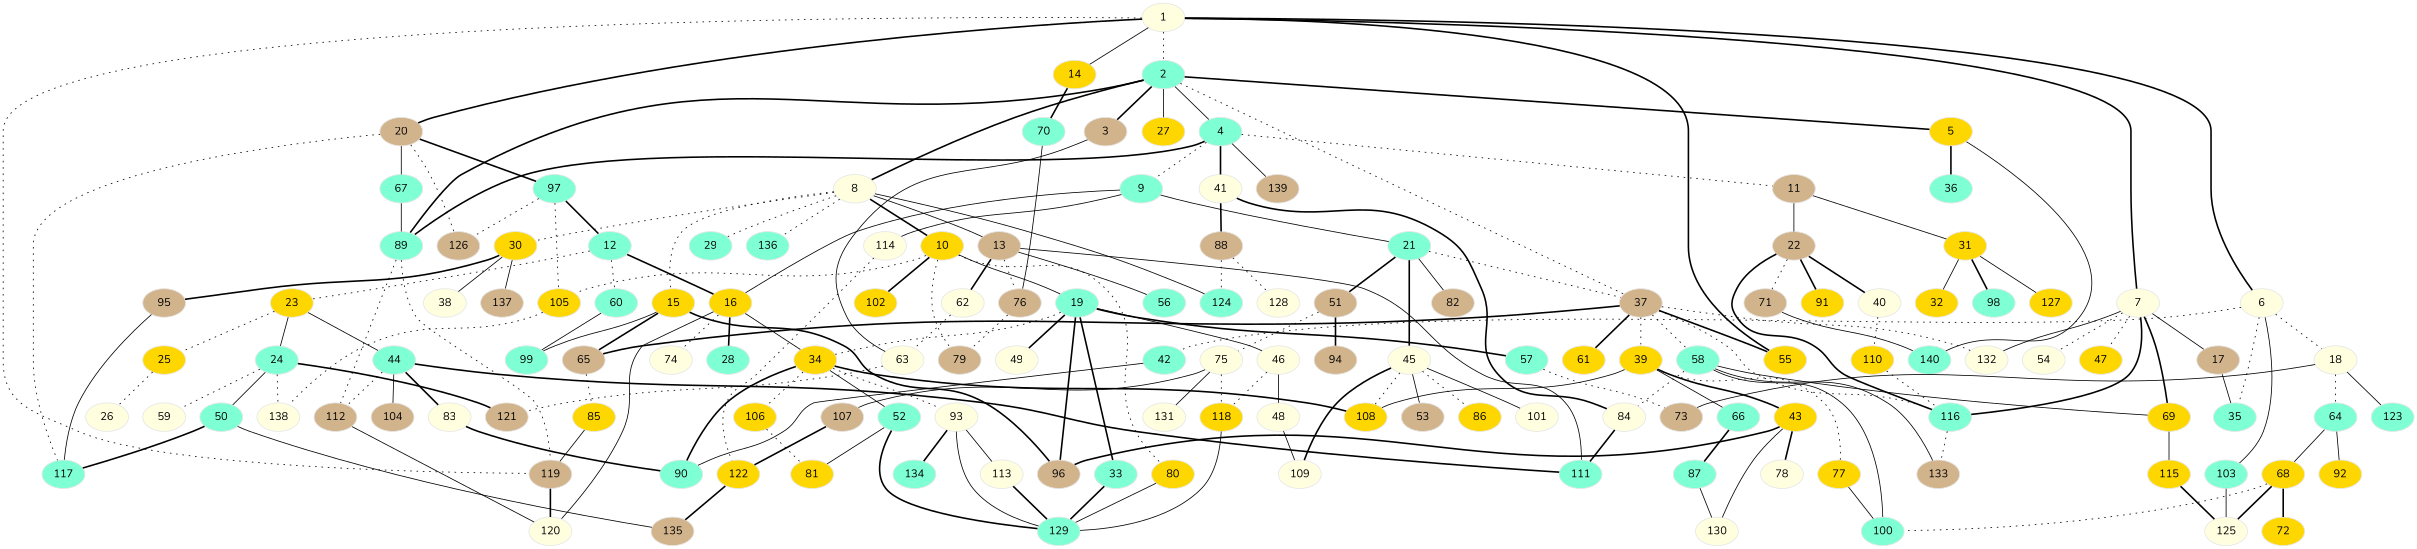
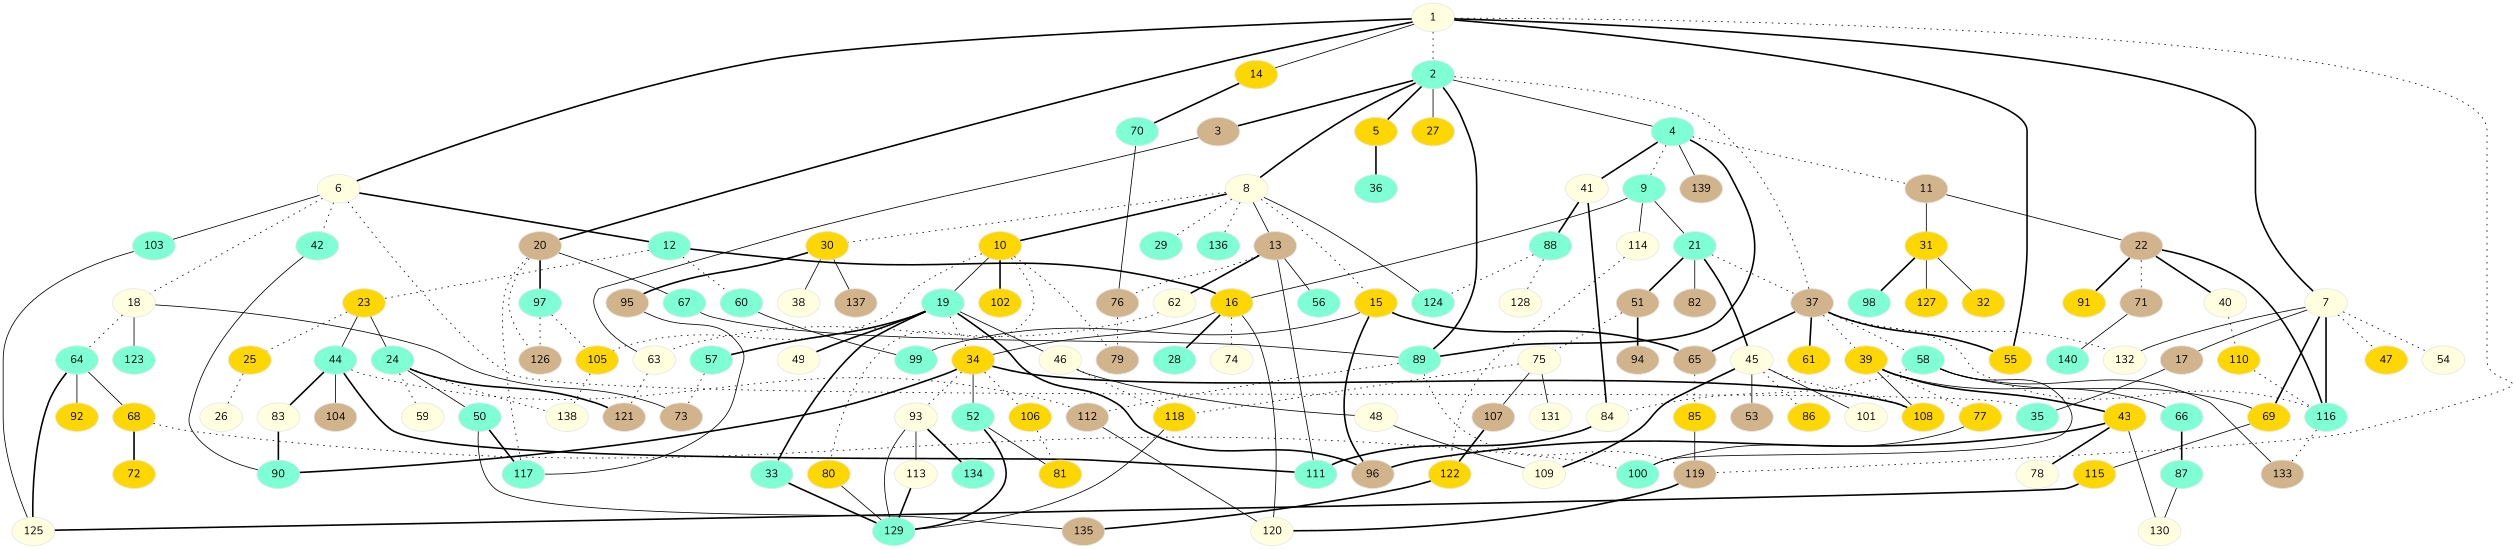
edge "97" -- "12": now "6" -- "12"
node "88": fillcolor tan -> aquamarine
edge "5" -- "140": removed
edge "68" -- "125": now "64" -- "125"
